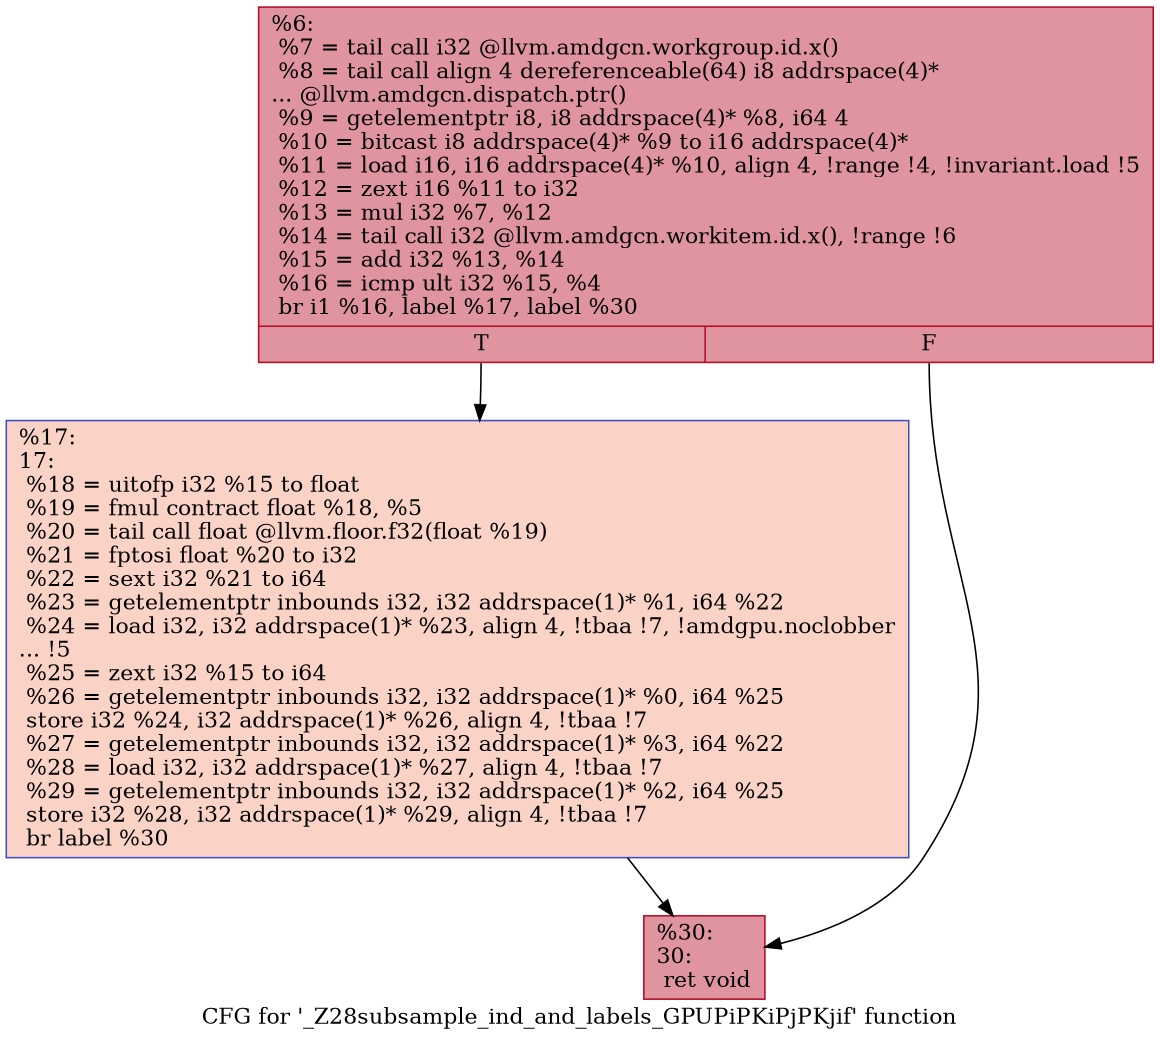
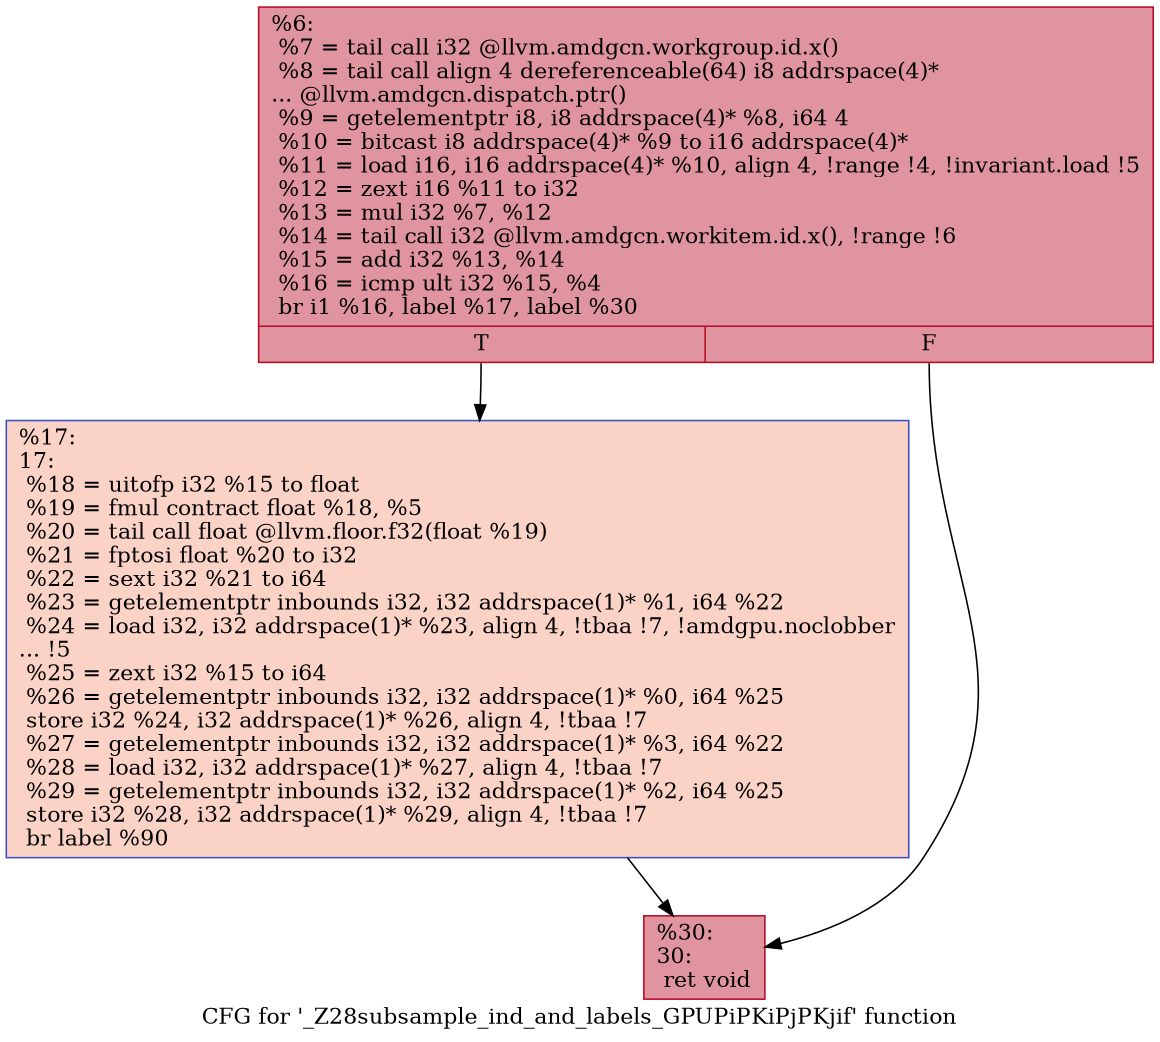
node "%17:": text "br label %30" -> "br label %90"
